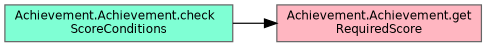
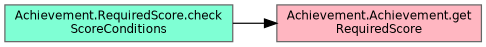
node "Achievement.Achievement.check ScoreConditions": label "Achievement.Achievement.check ScoreConditions" -> "Achievement.RequiredScore.check ScoreConditions"
